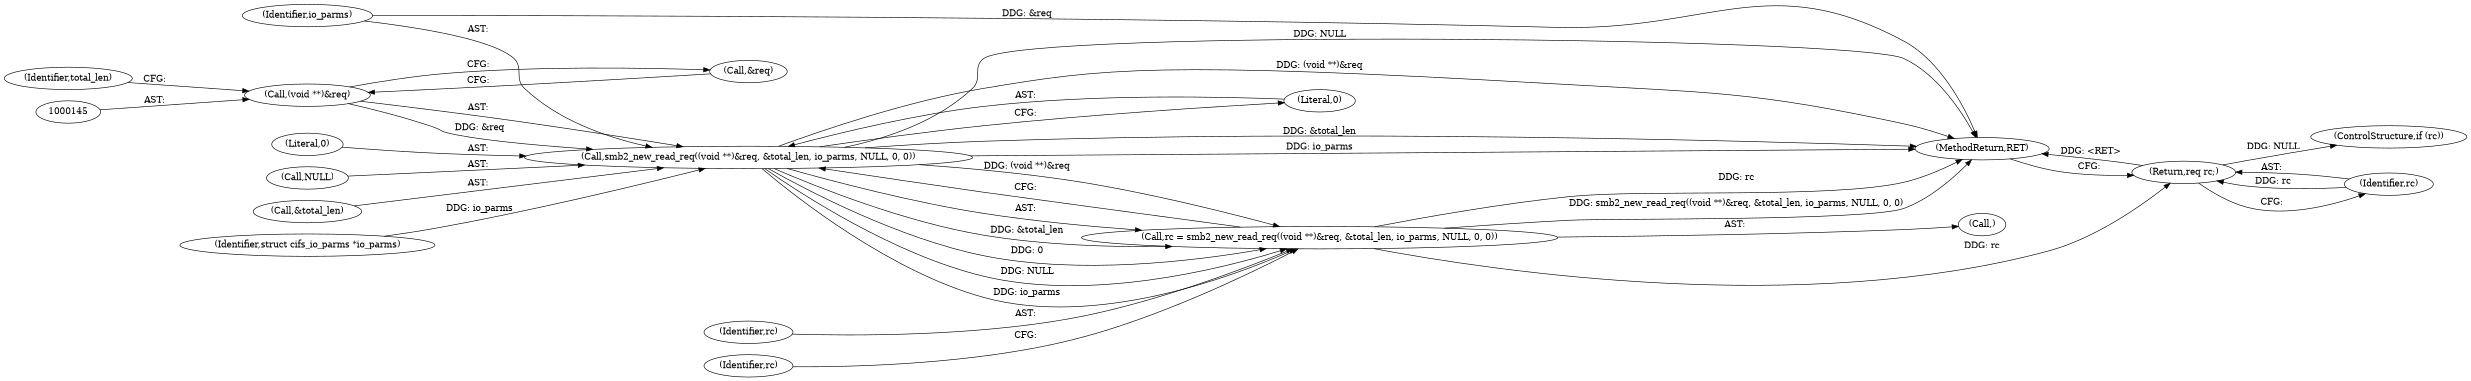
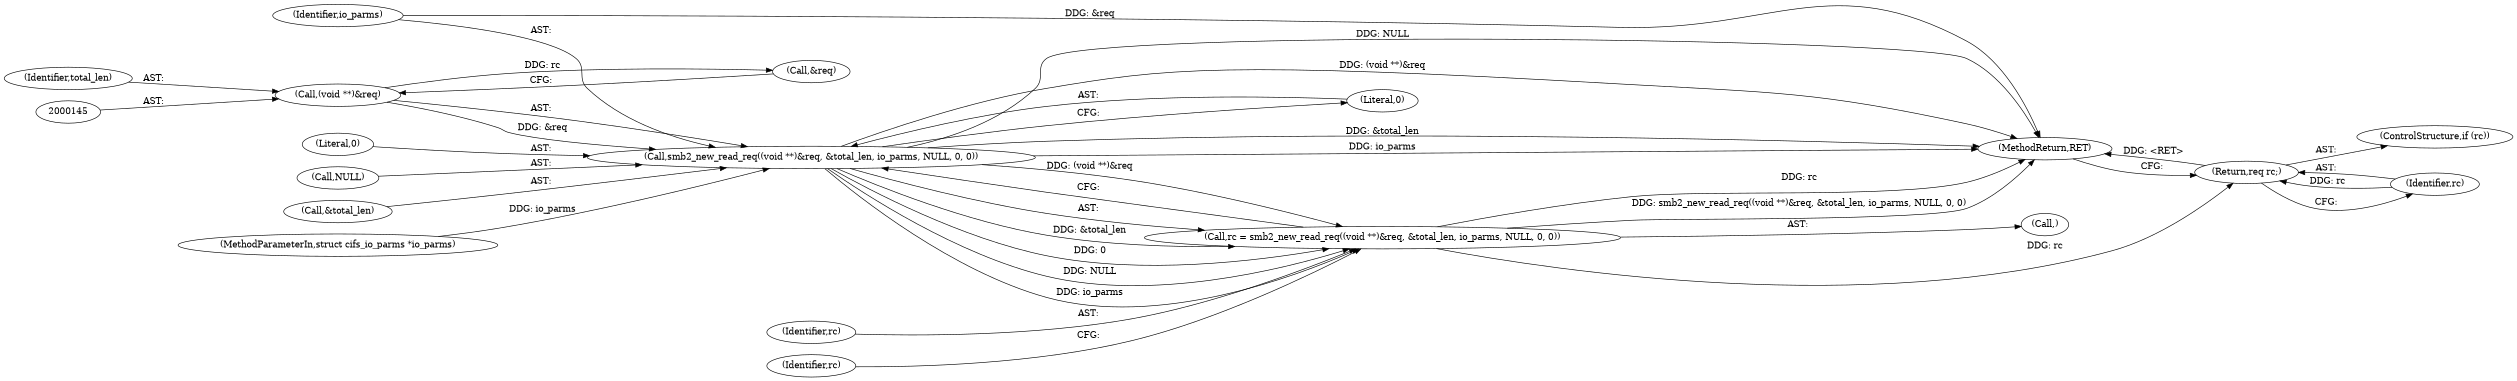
edge "(Call,(void **)&req)" -> "(Call,&req)": label "CFG: " -> "DDG: rc"
edge "(Identifier,total_len)" -> "(Call,(void **)&req)": label "CFG: " -> "AST: "
node "1000145": label "1000145" -> "2000145"
edge "(Return,req rc;)" -> "(ControlStructure,if (rc))": label "DDG: NULL" -> "AST: "
node "(Identifier,struct cifs_io_parms *io_parms)": label "(Identifier,struct cifs_io_parms *io_parms)" -> "(MethodParameterIn,struct cifs_io_parms *io_parms)"
